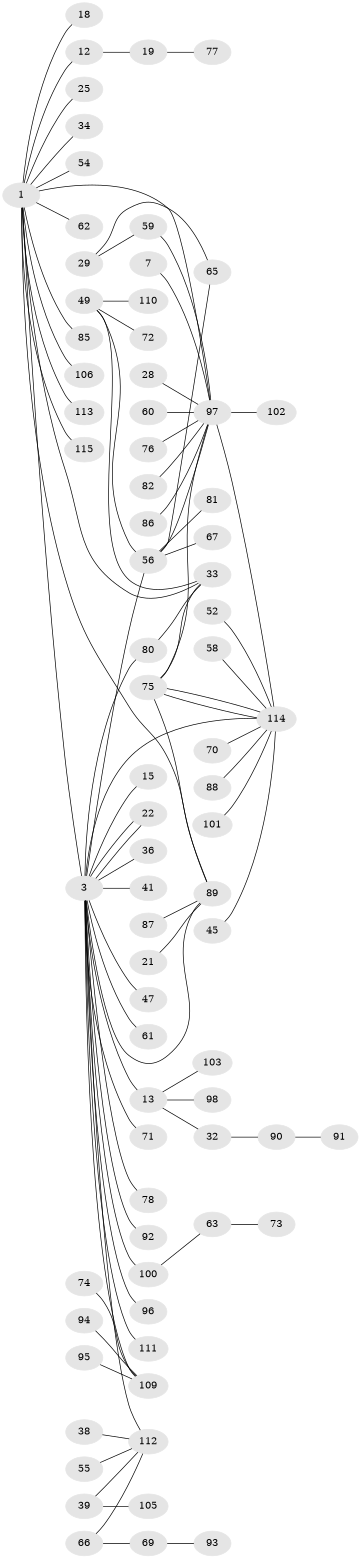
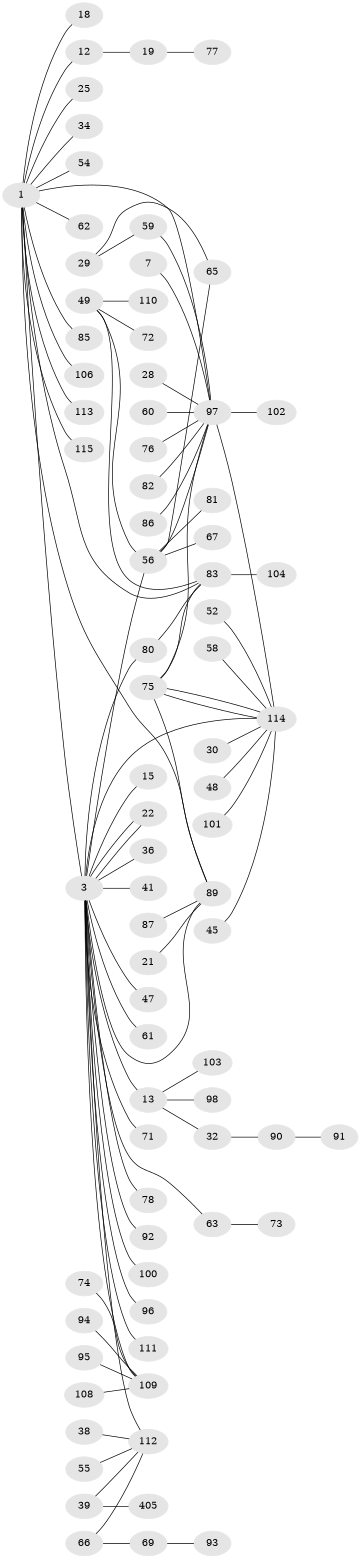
node "33": label "33" -> "83"
node "104": added
node "70": label "70" -> "30"
node "88": label "88" -> "48"
edge "63" -- "100": now "63" -- "3"
node "108": added
node "105": label "105" -> "405"
